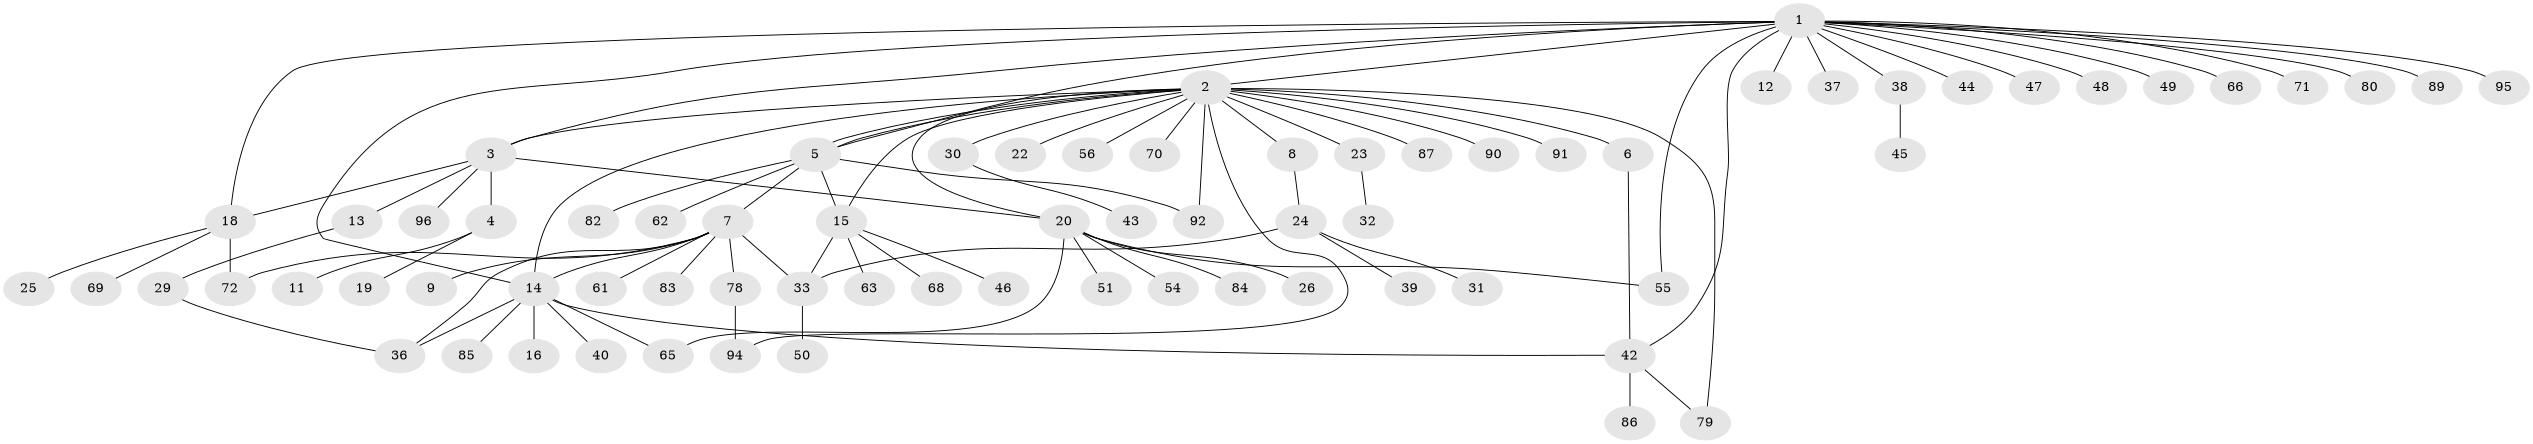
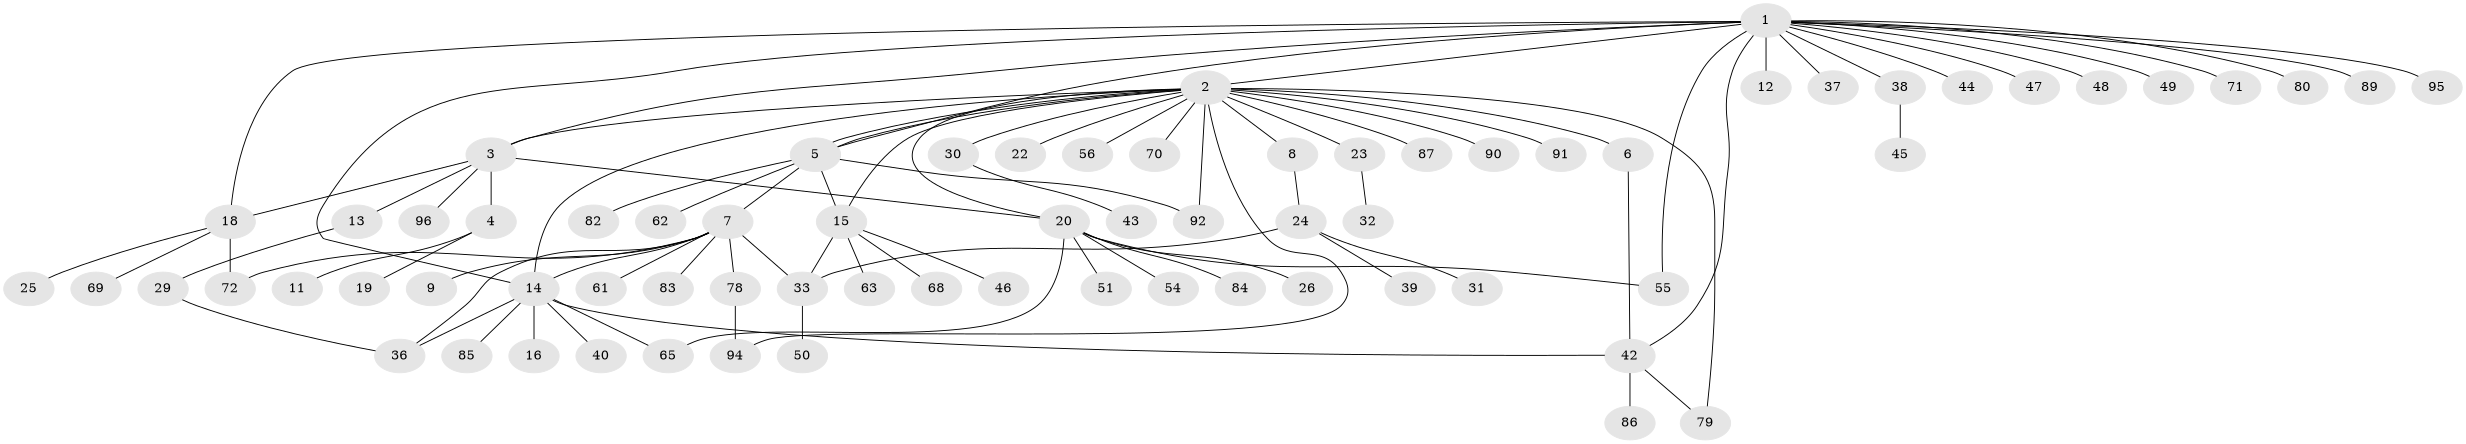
node "66": removed
